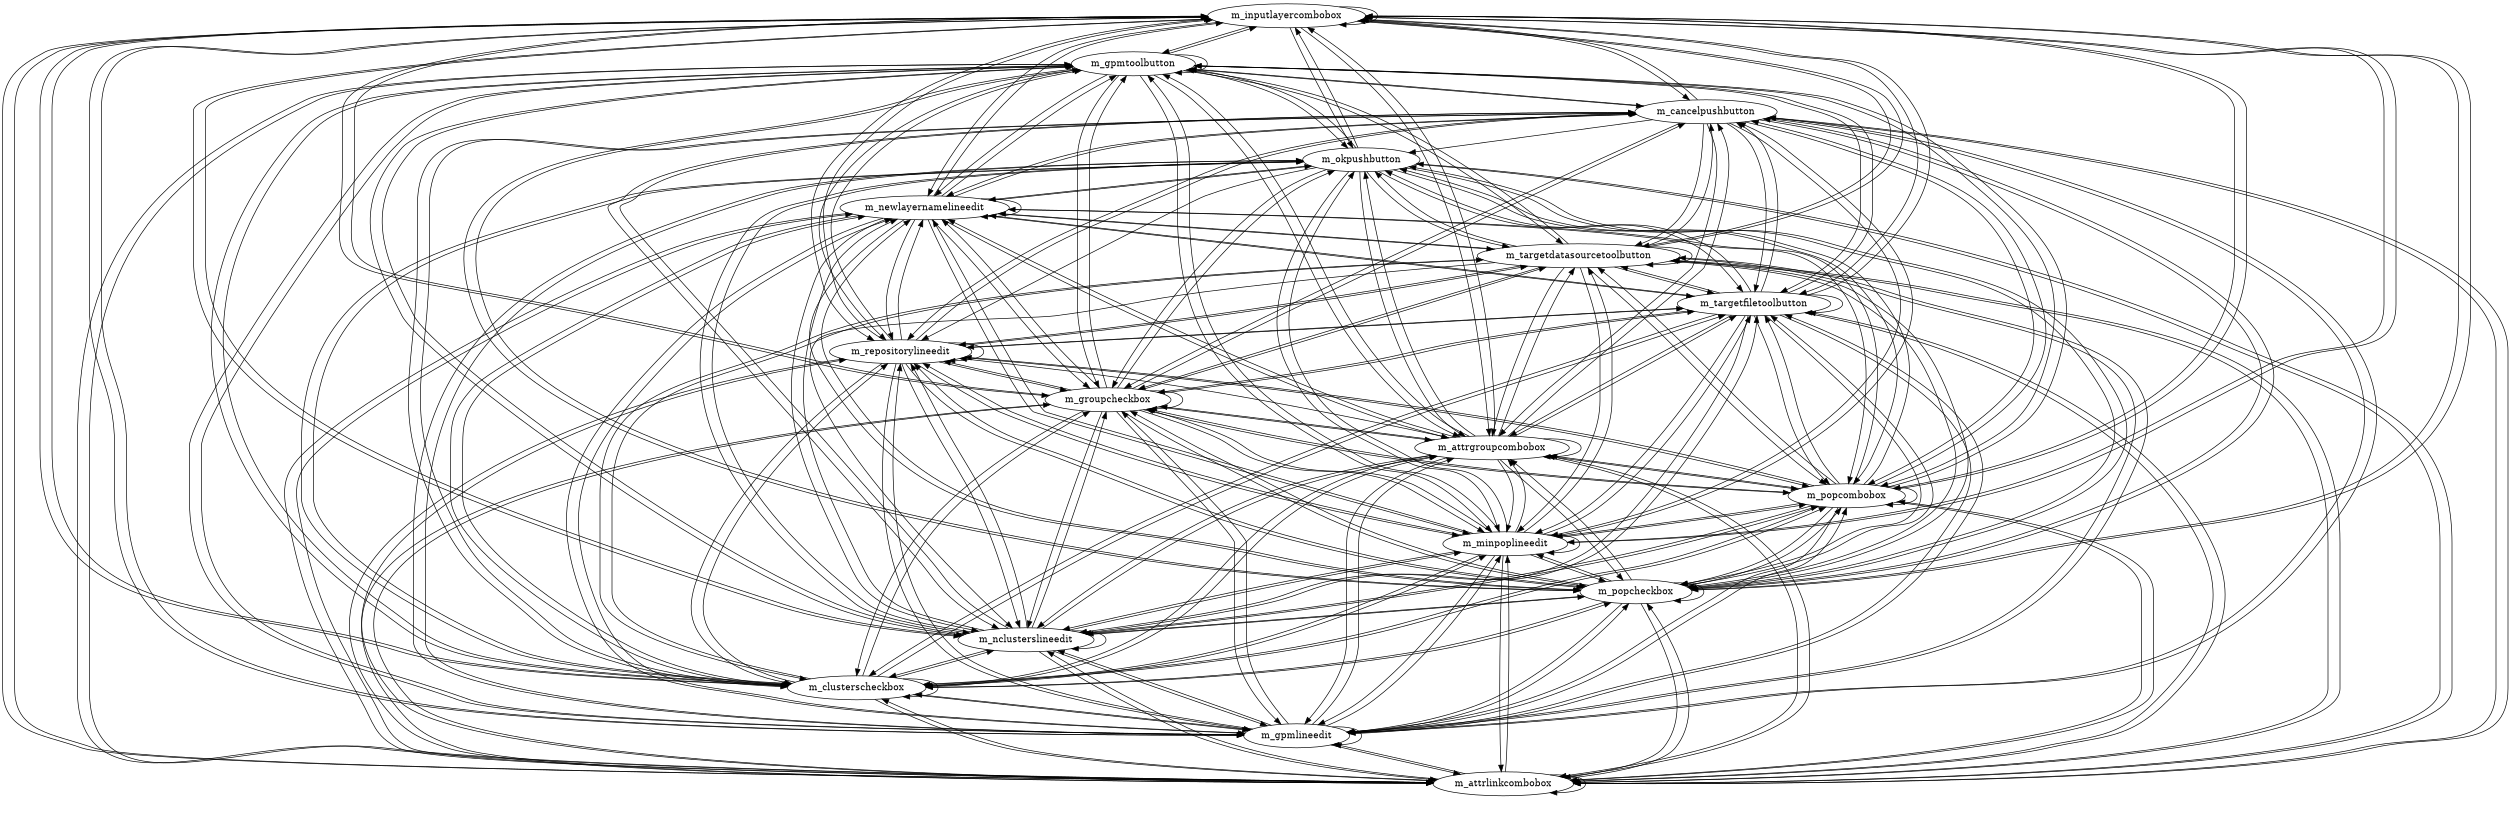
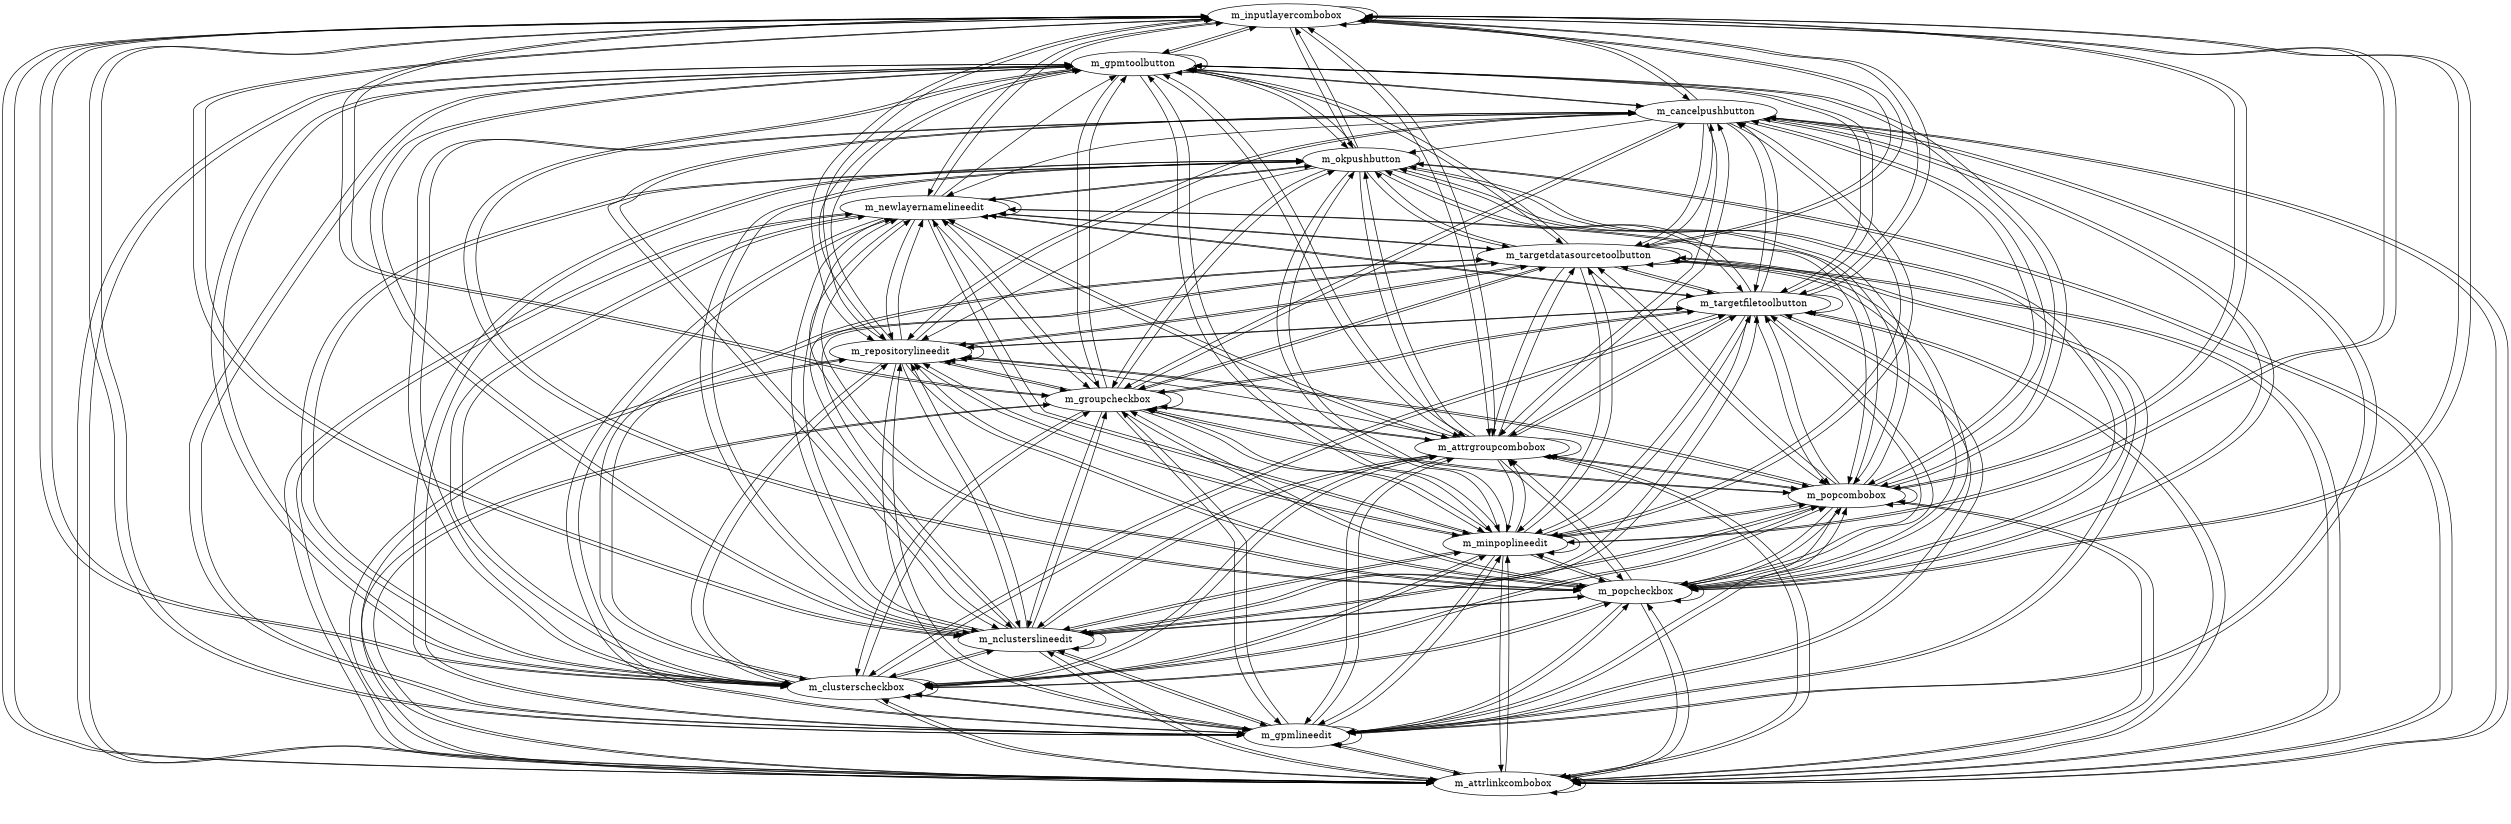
edge "m_gpmtoolbutton" -> "m_newlayernamelineedit": removed
edge "m_newlayernamelineedit" -> "m_cancelpushbutton": removed
edge "m_nclusterslineedit" -> "m_targetdatasourcetoolbutton": added
